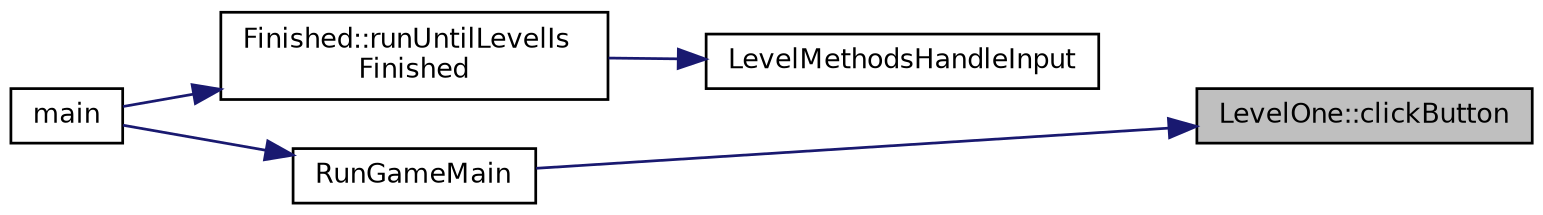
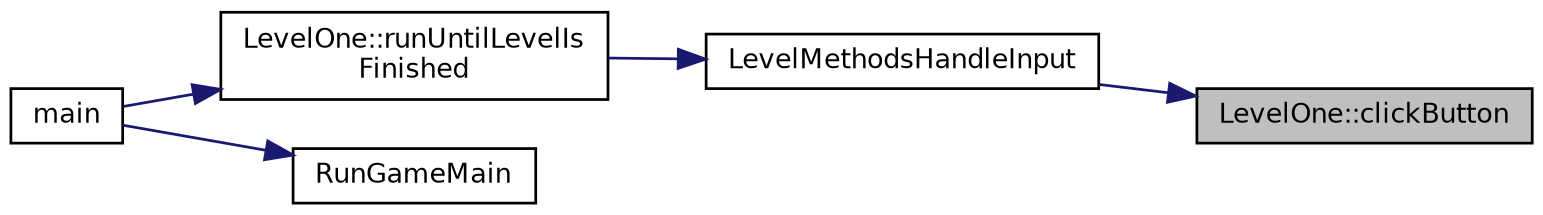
node "Finished::runUntilLevelIs Finished": label "Finished::runUntilLevelIs Finished" -> "LevelOne::runUntilLevelIs Finished"
edge "RunGameMain" -> "LevelOne::clickButton": now "LevelMethodsHandleInput" -> "LevelOne::clickButton"
